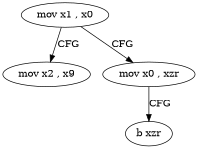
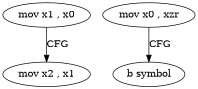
edge "mov x1 , x0" -> "mov x0 , xzr": removed, label "CFG"
node "mov x2 , x9": label "mov x2 , x9" -> "mov x2 , x1"
node "b xzr": label "b xzr" -> "b symbol"
